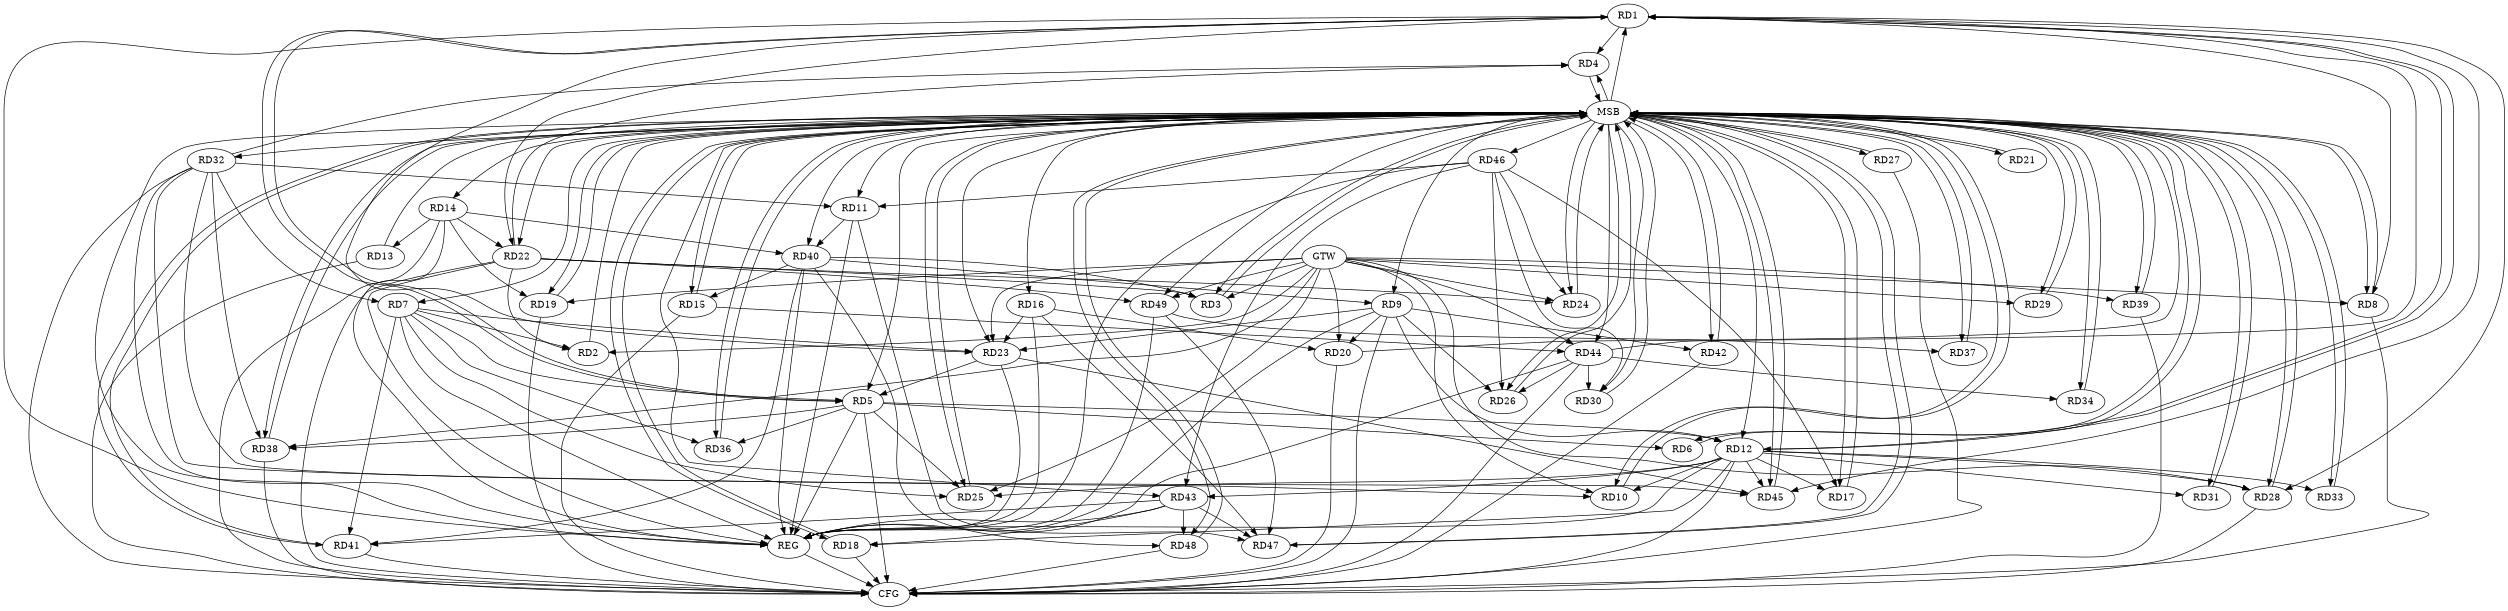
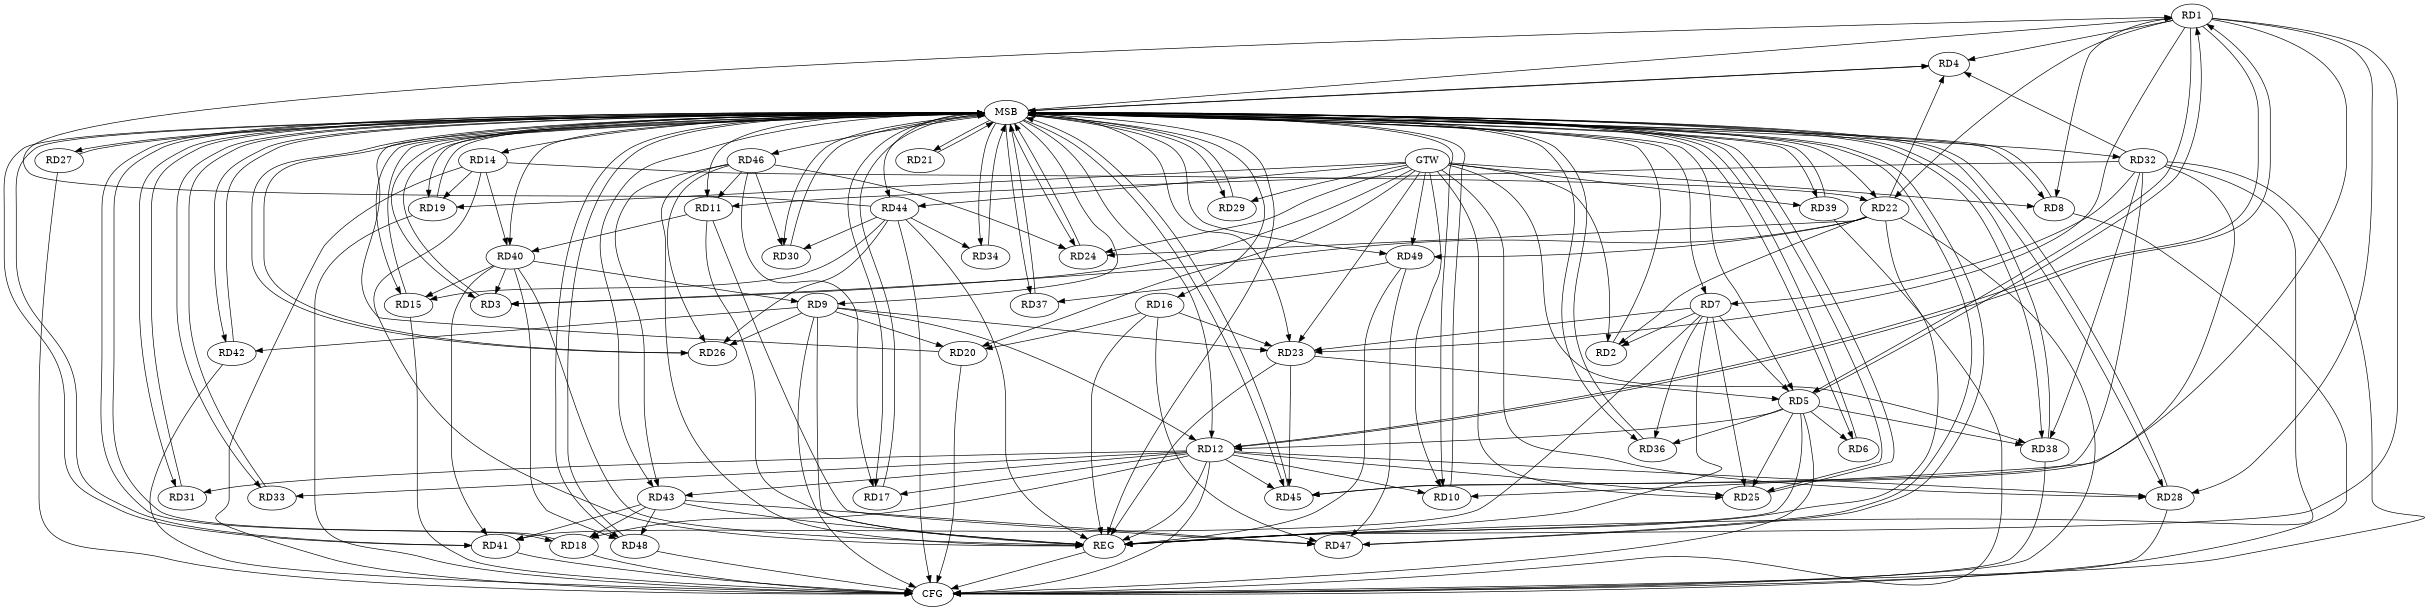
node "RD13": removed
edge "RD15" -> "RD44": reversed
